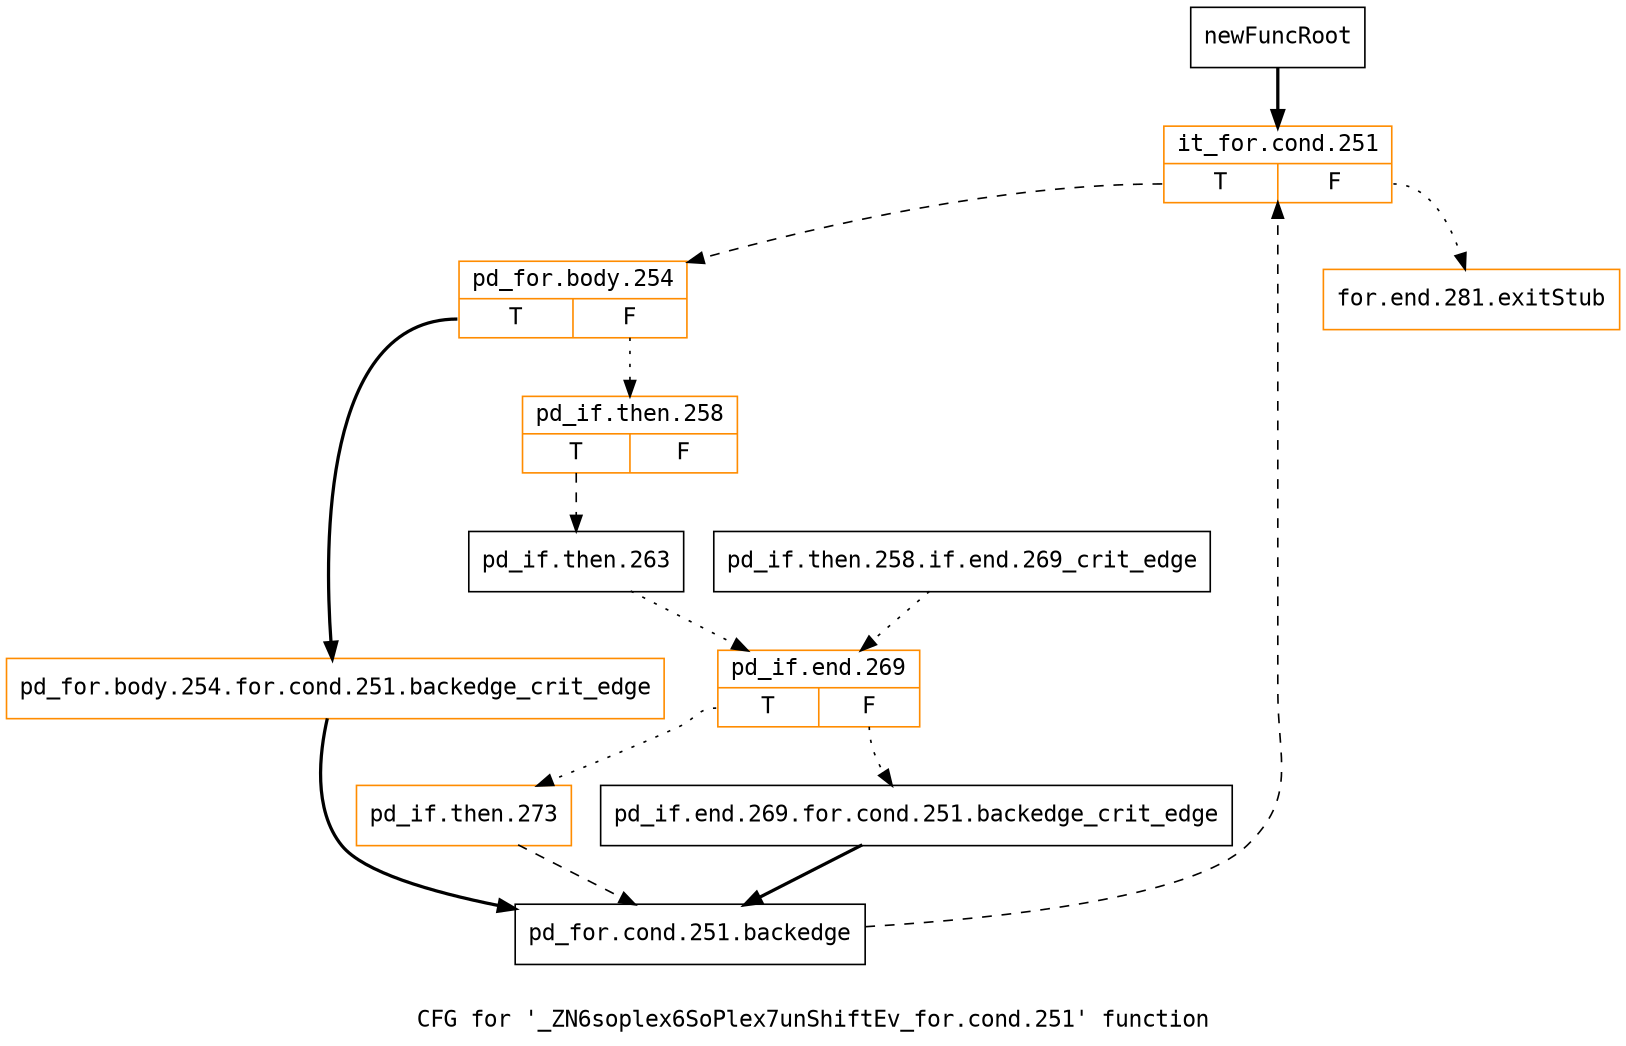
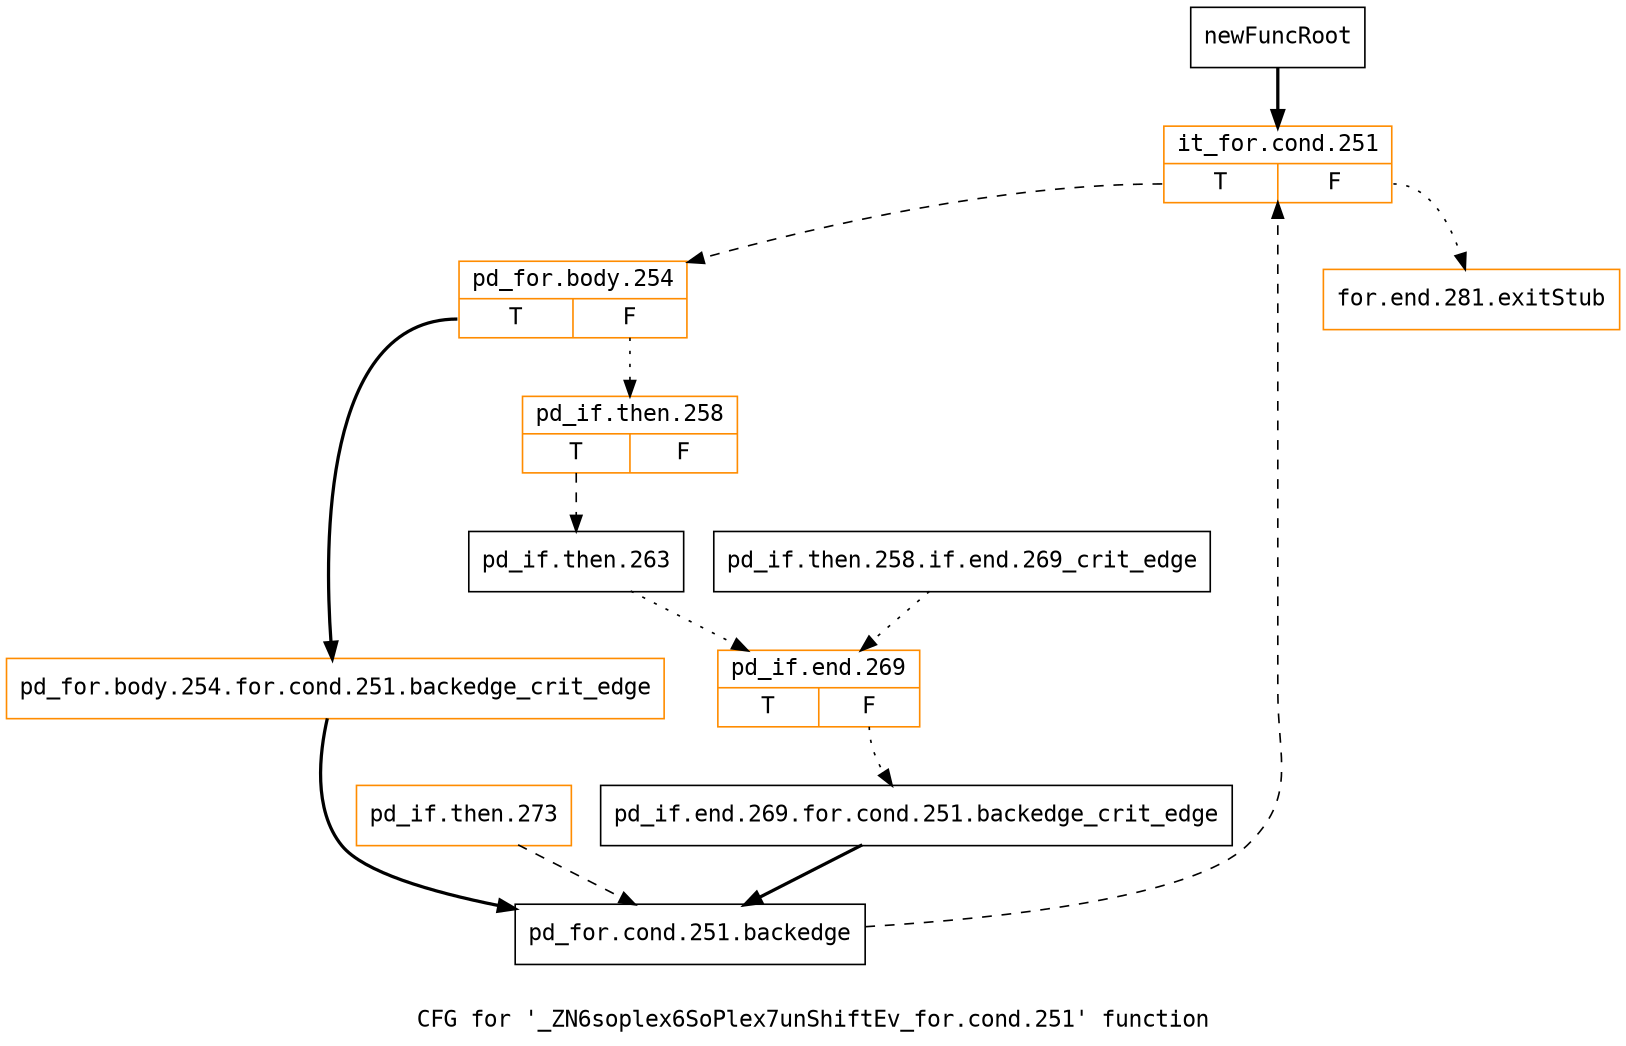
edge "pd_if.end.269" -> "pd_if.then.273": removed
